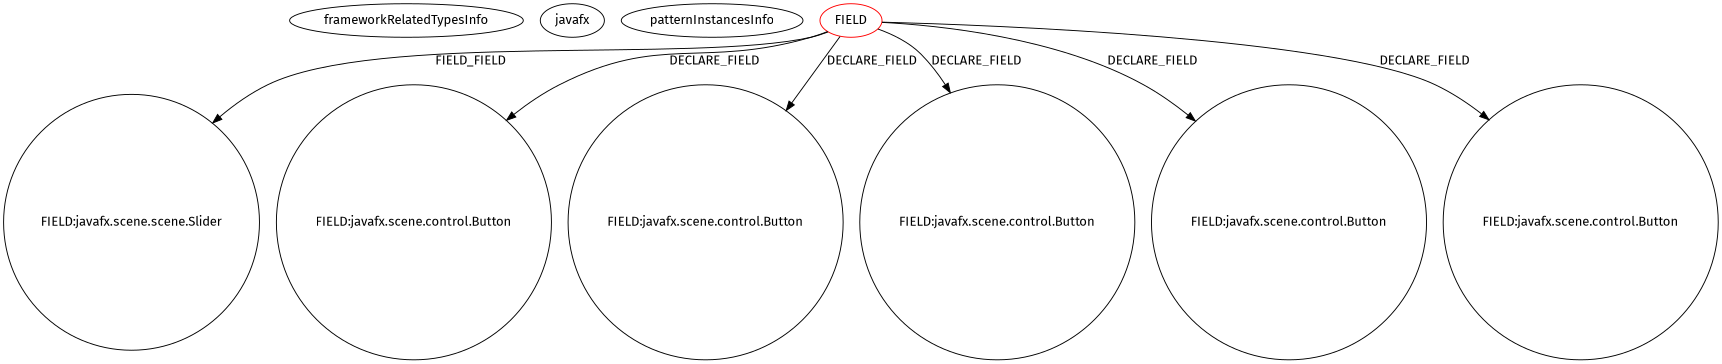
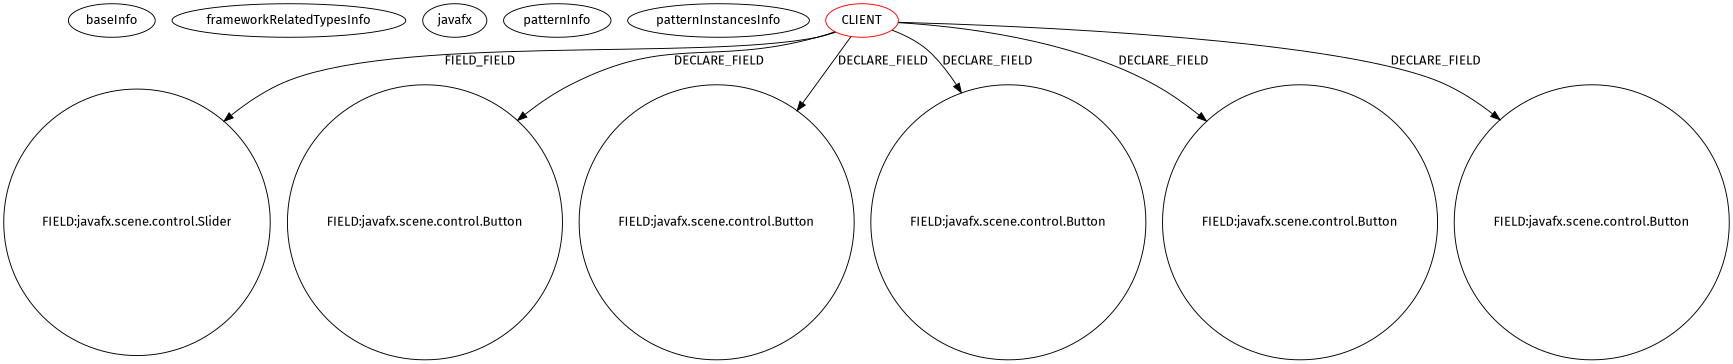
node "baseInfo": added
node "patternInfo": added
node "FIELD": label "FIELD" -> "CLIENT"
node "FIELD:javafx.scene.scene.Slider": label "FIELD:javafx.scene.scene.Slider" -> "FIELD:javafx.scene.control.Slider"
